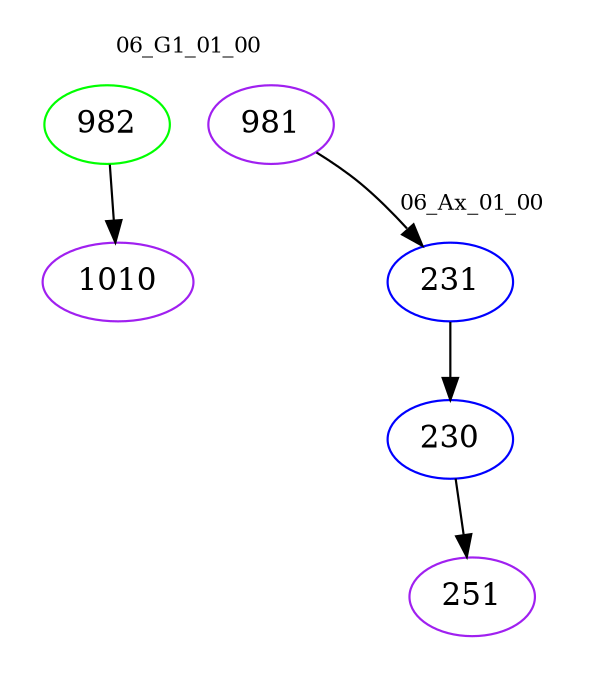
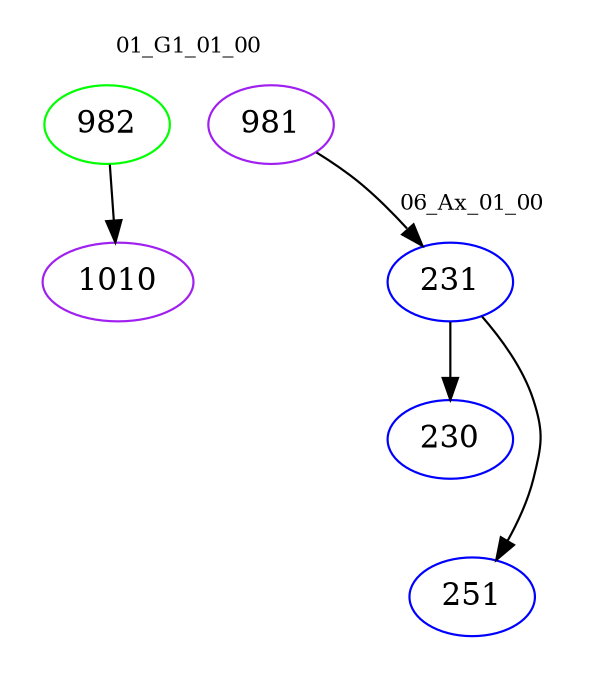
cluster "06_G1_01_00": label "06_G1_01_00" -> "01_G1_01_00"
edge "230" -> "251": now "231" -> "251"
node "251": color purple -> blue
